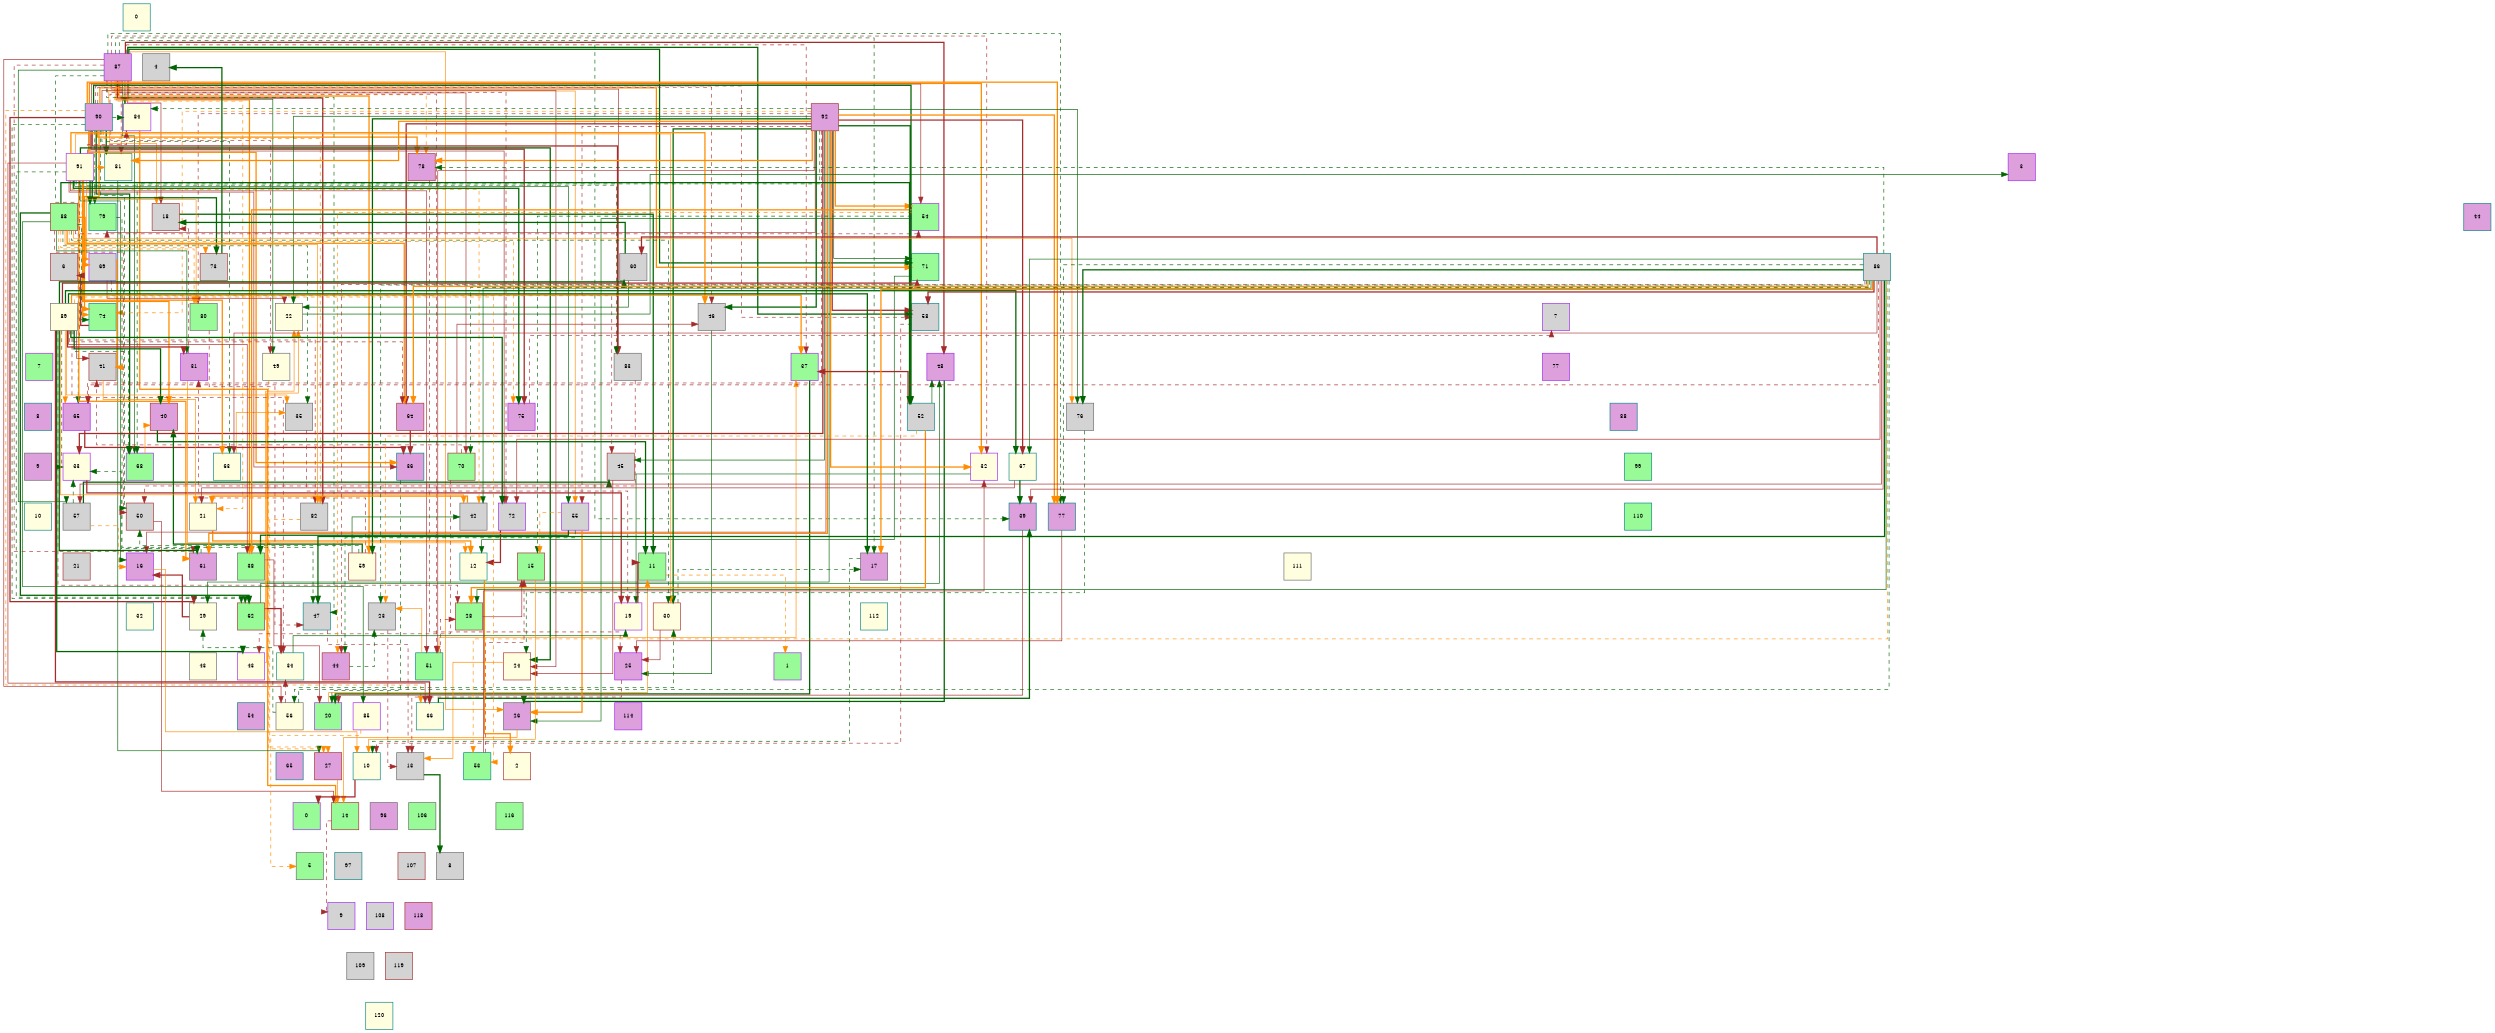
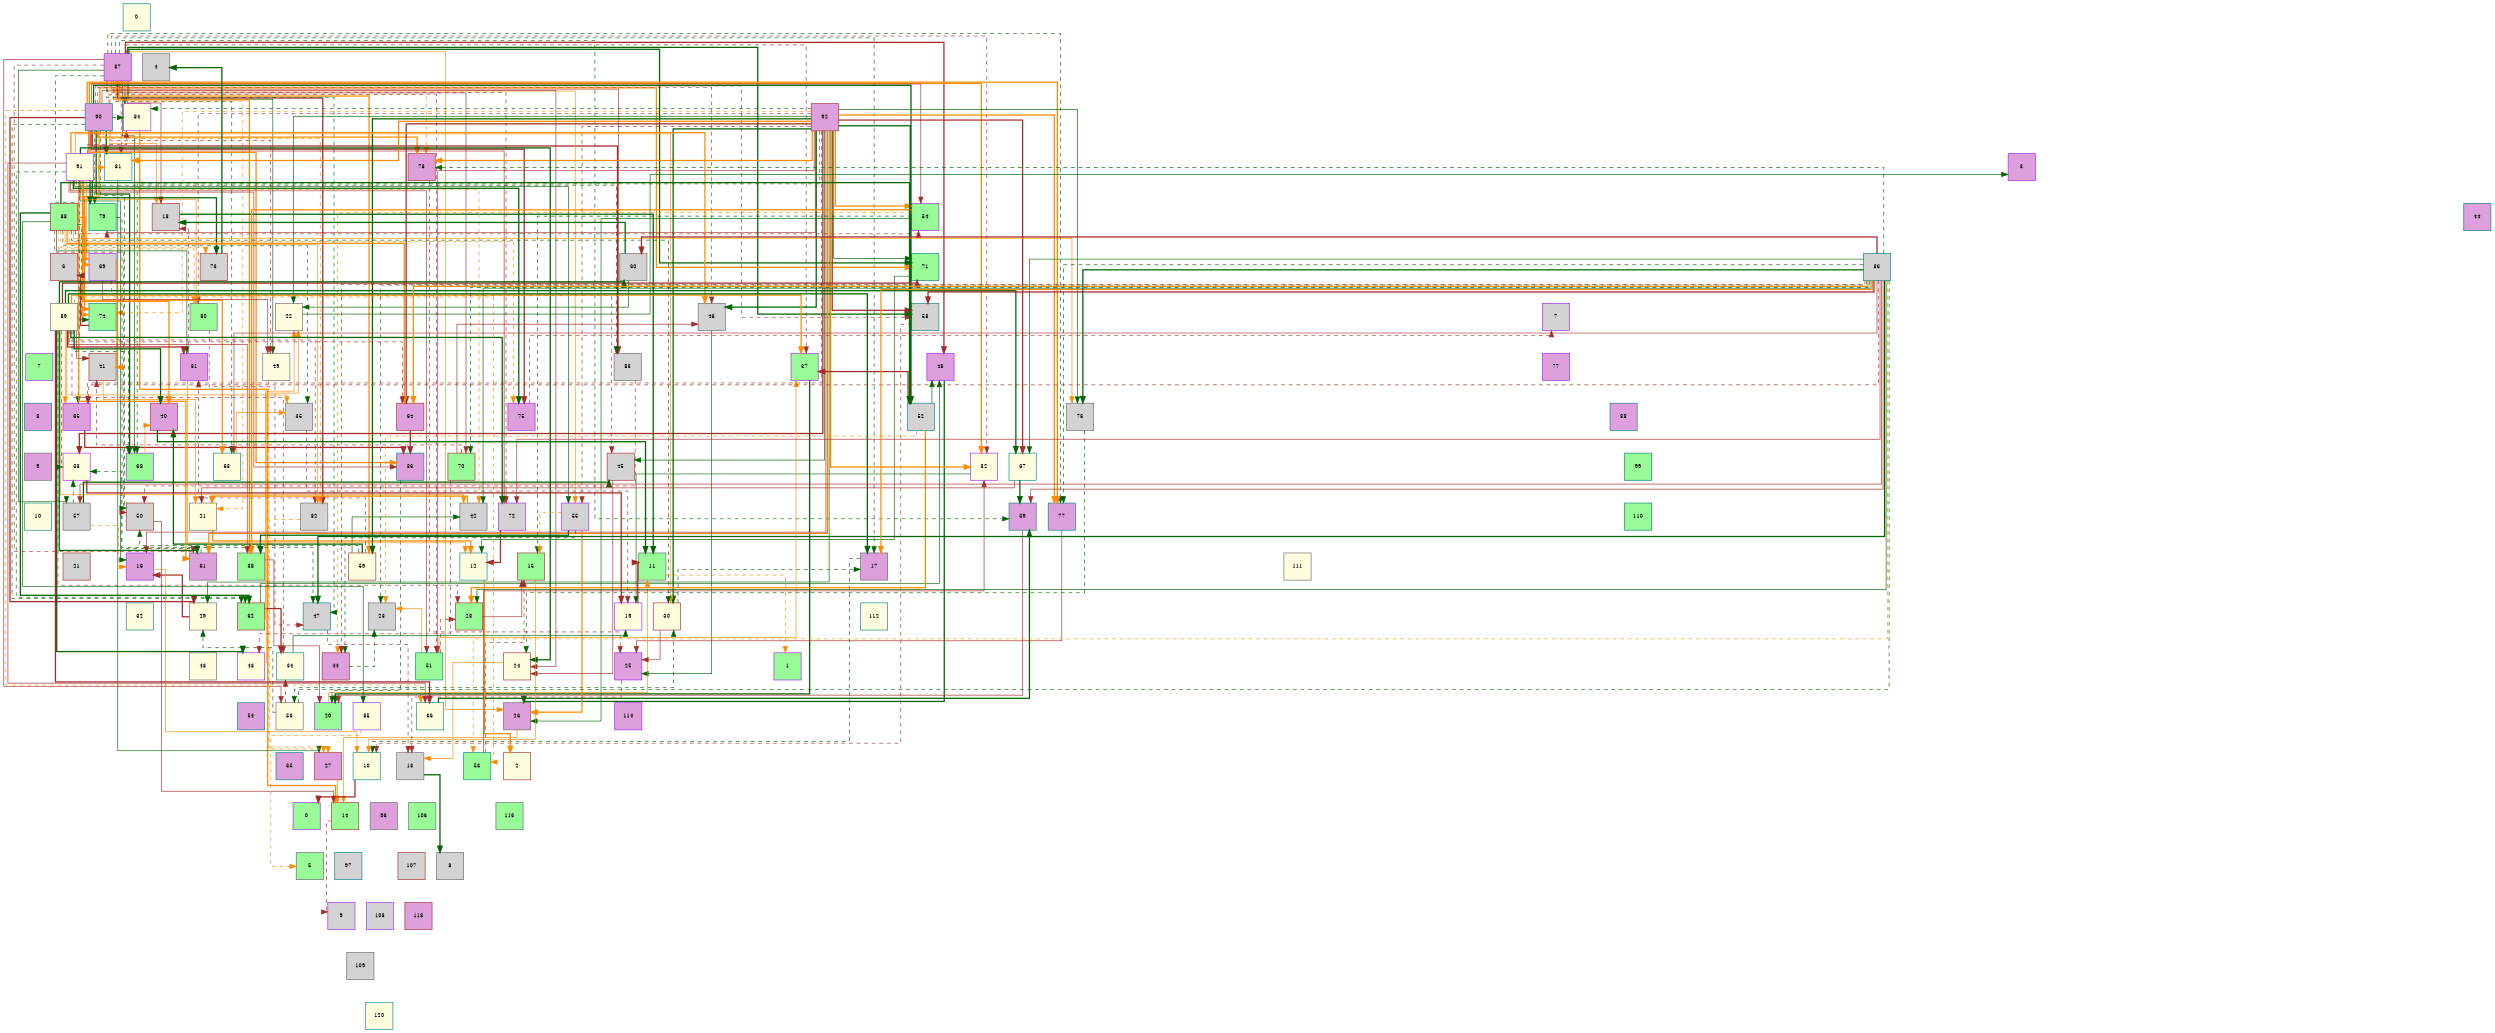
edge "90" -> "63": now "87" -> "63"
edge "69" -> "22": now "69" -> "49"
edge "23" -> "13": removed
node "119": removed
